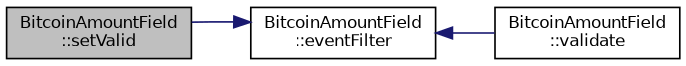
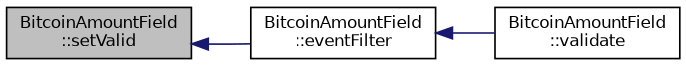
edge "BitcoinAmountField ::setValid" -> "BitcoinAmountField ::eventFilter": reversed
